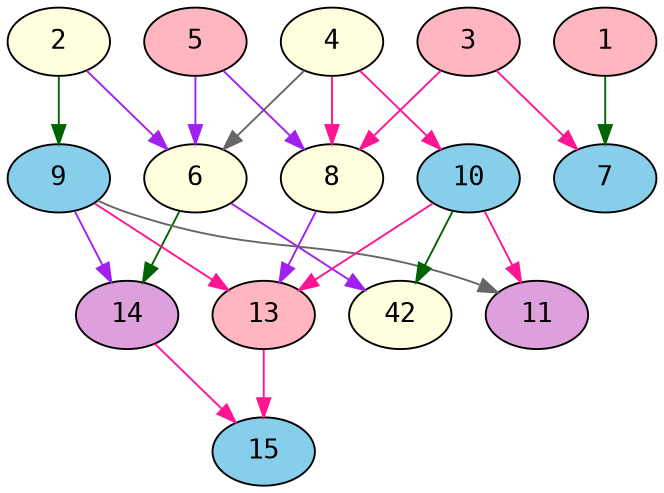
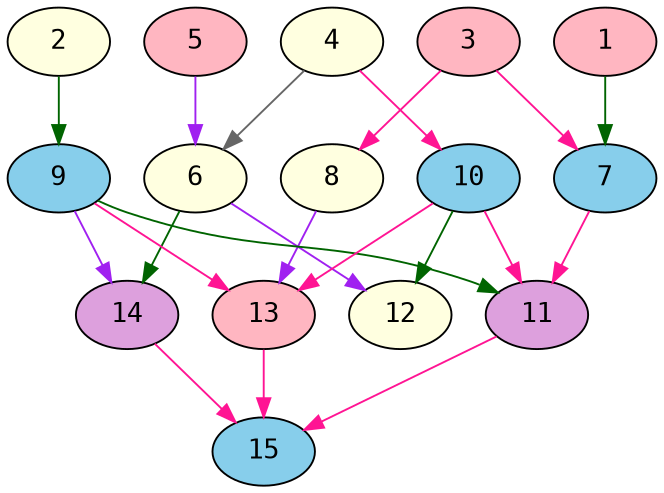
edge "4" -> "8": removed
edge "5" -> "8": removed
edge "2" -> "6": removed
edge "7" -> "11": added
edge "9" -> "11": color gray40 -> darkgreen
node "42": label "42" -> "12"
edge "11" -> "15": added
